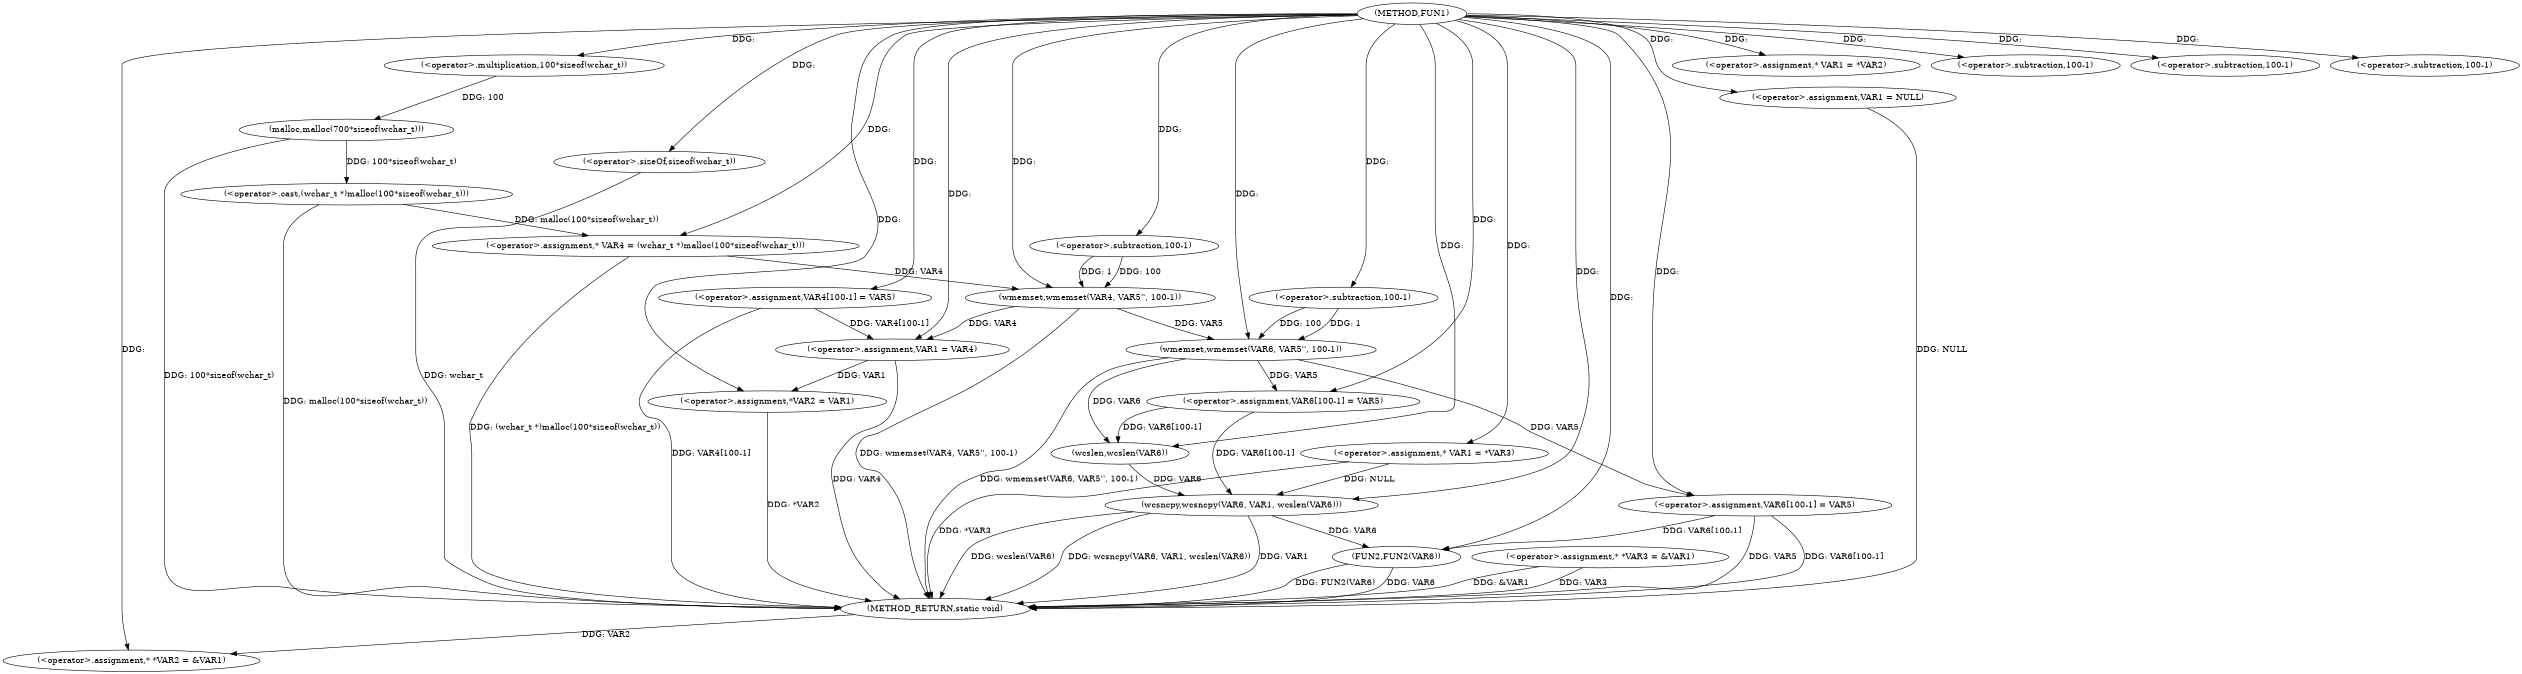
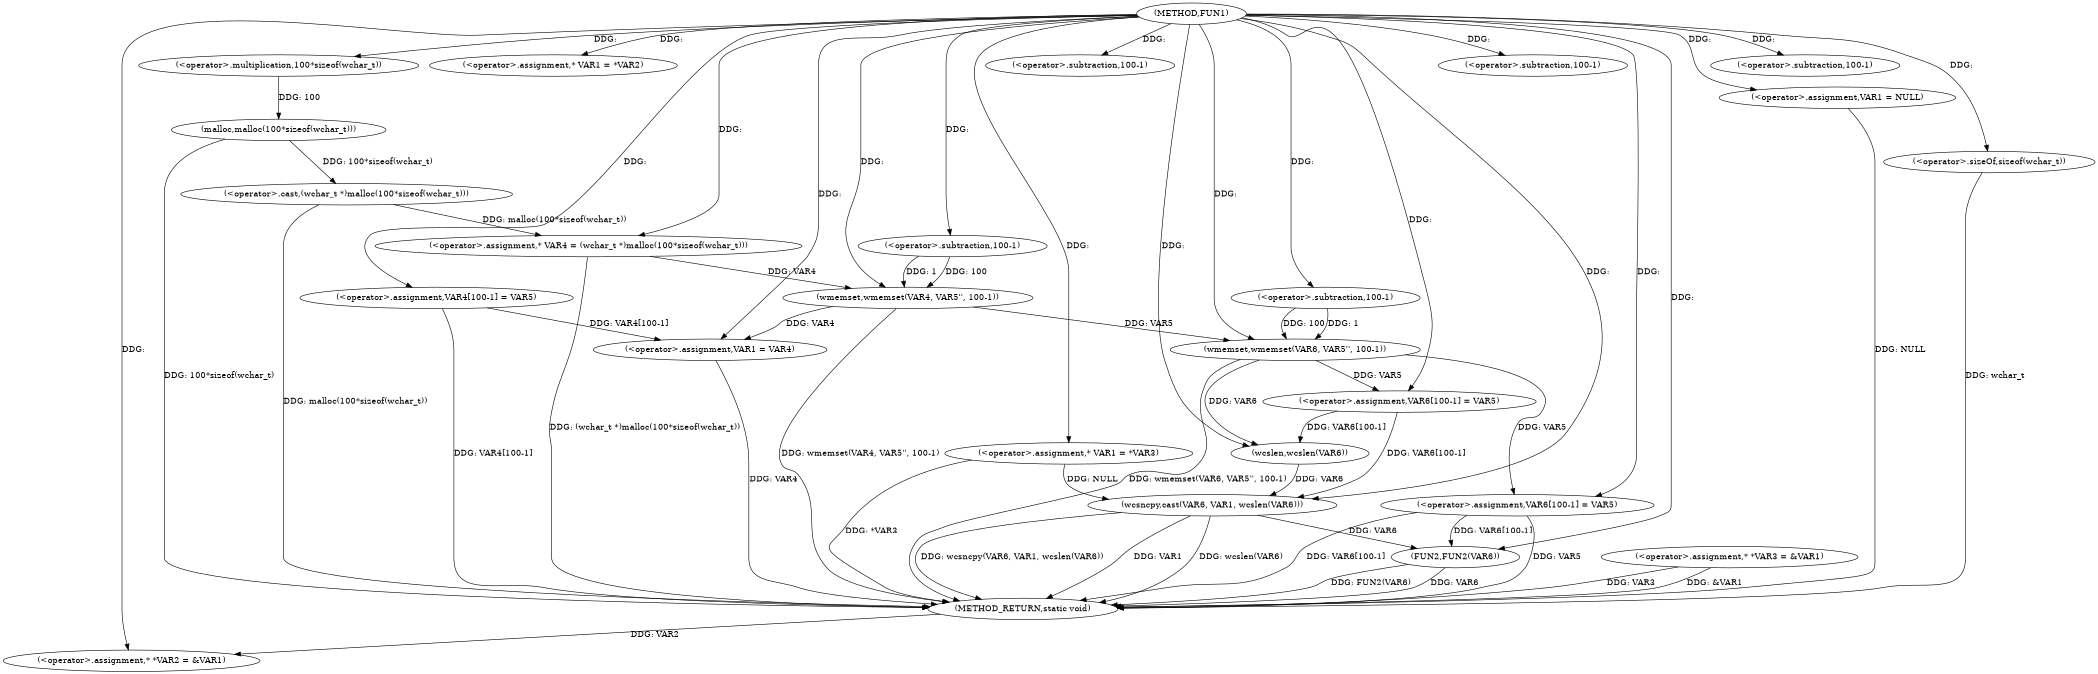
node "(malloc,malloc(700*sizeof(wchar_t)))": label "(malloc,malloc(700*sizeof(wchar_t)))" -> "(malloc,malloc(100*sizeof(wchar_t)))"
node "(<operator>.assignment,*VAR2 = VAR1)": removed
node "(wcsncpy,wcsncpy(VAR6, VAR1, wcslen(VAR6)))": label "(wcsncpy,wcsncpy(VAR6, VAR1, wcslen(VAR6)))" -> "(wcsncpy,cast(VAR6, VAR1, wcslen(VAR6)))"
